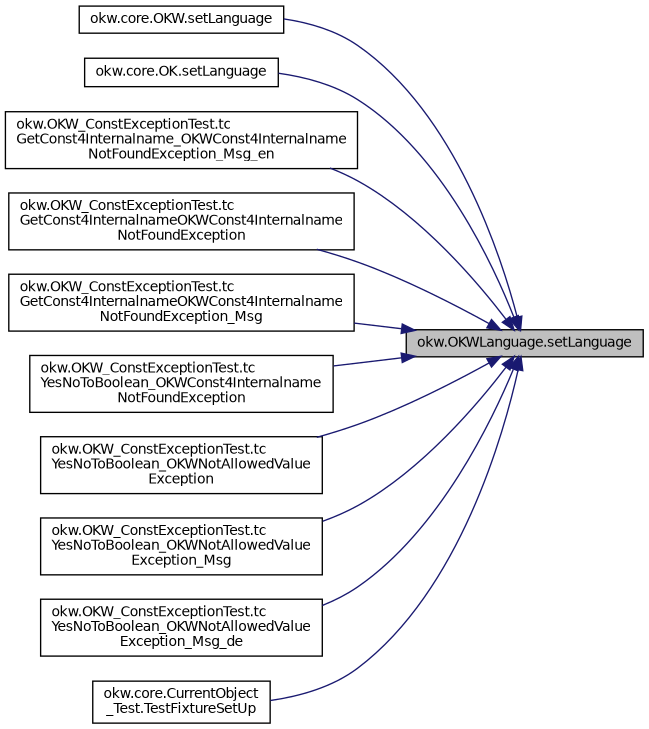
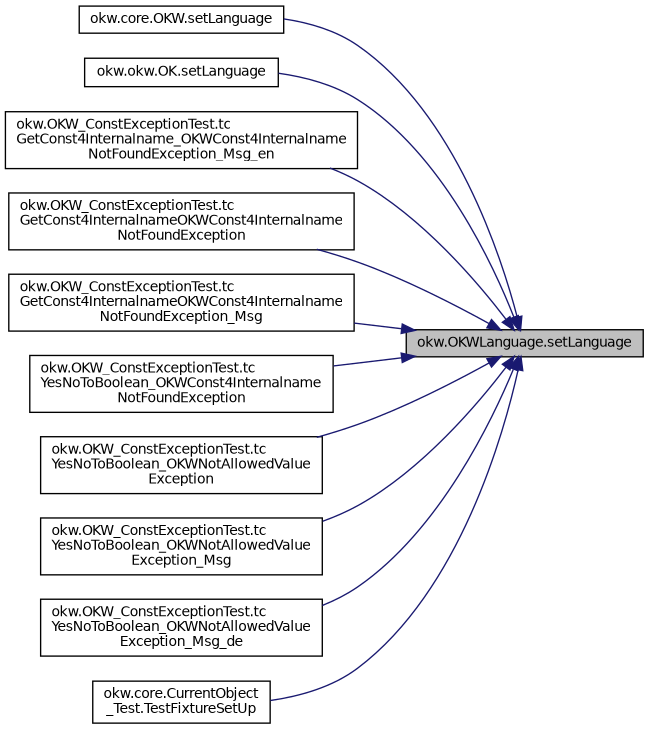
node "okw.core.OK.setLanguage": label "okw.core.OK.setLanguage" -> "okw.okw.OK.setLanguage"
